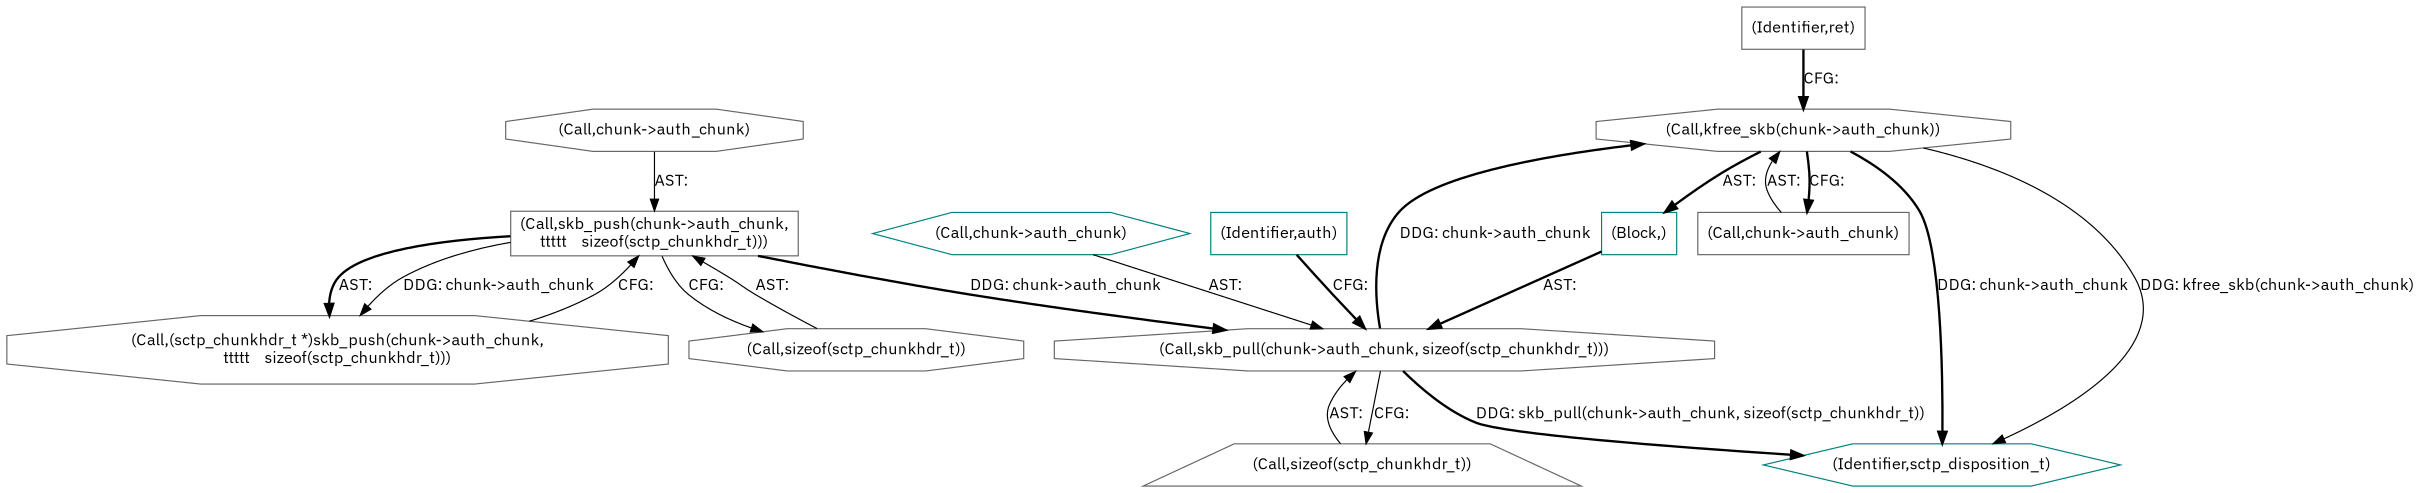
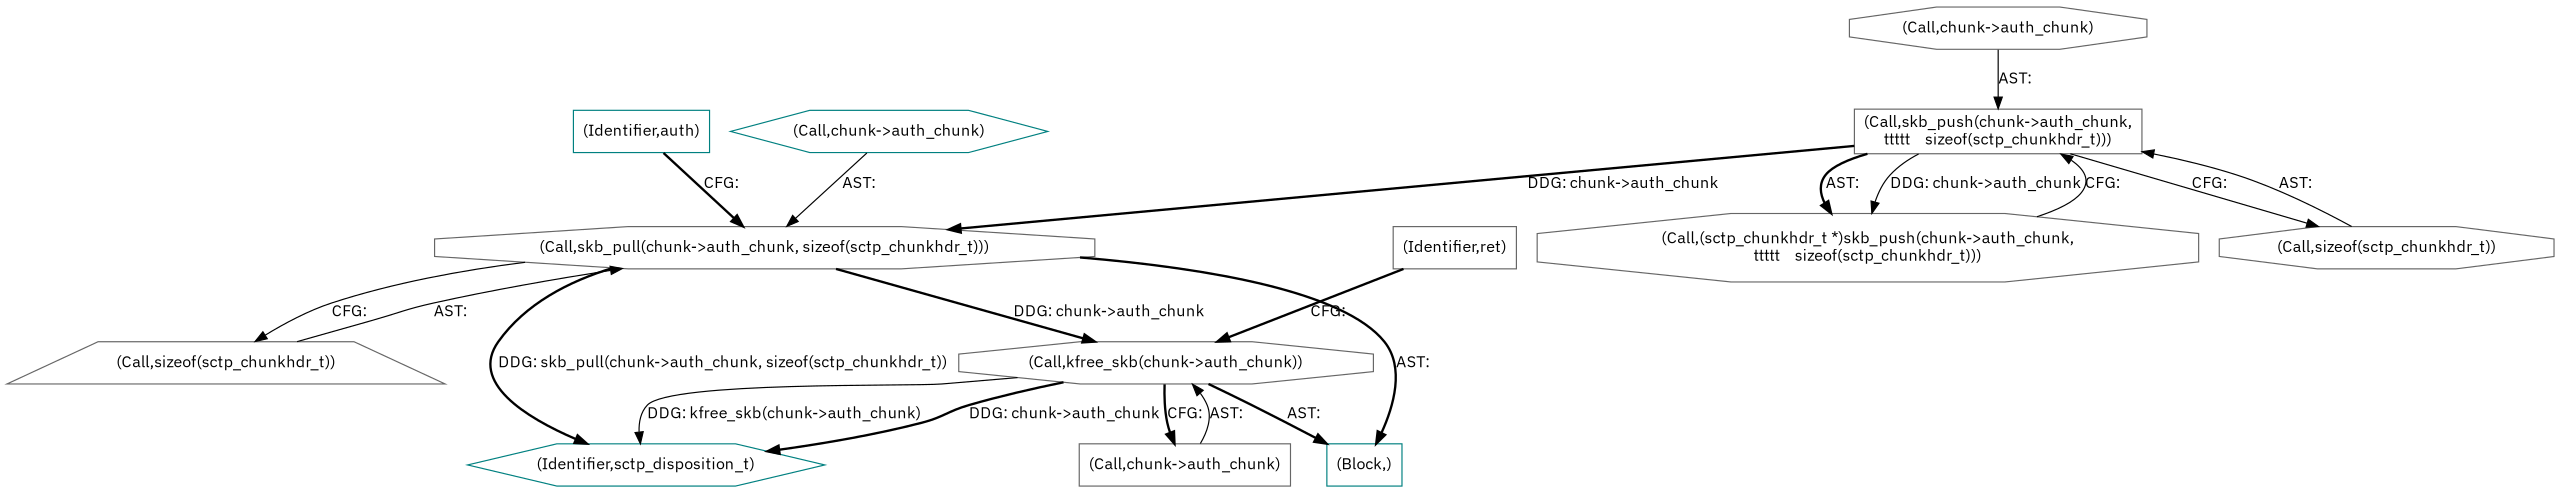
edge "(Block,)" -> "(Call,skb_pull(chunk->auth_chunk, sizeof(sctp_chunkhdr_t)))": reversed
